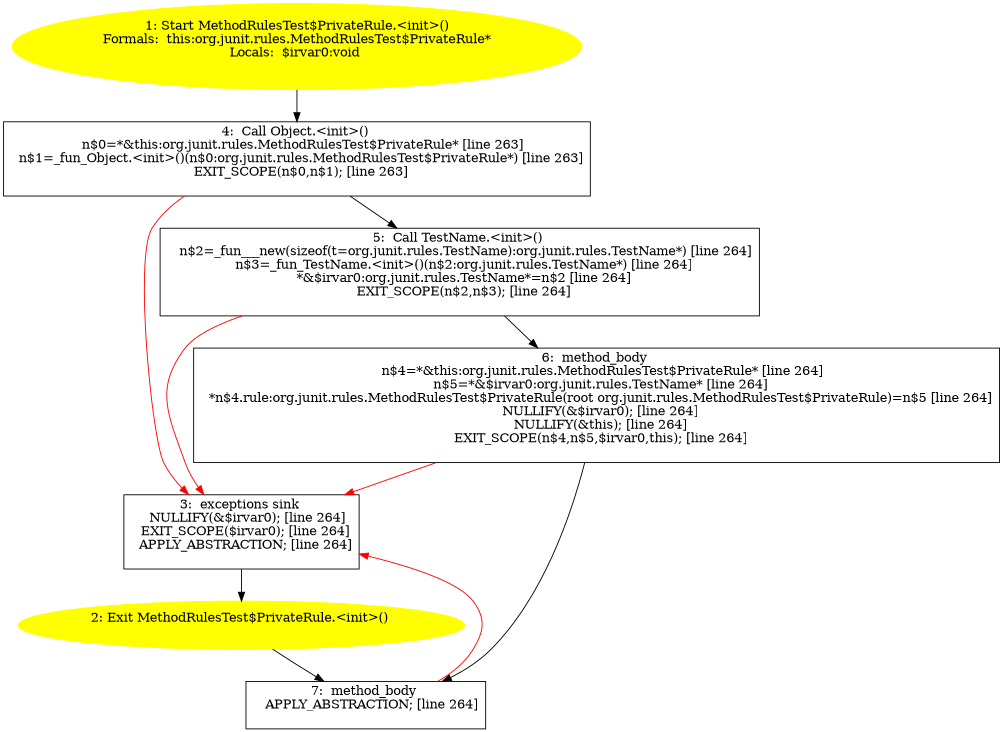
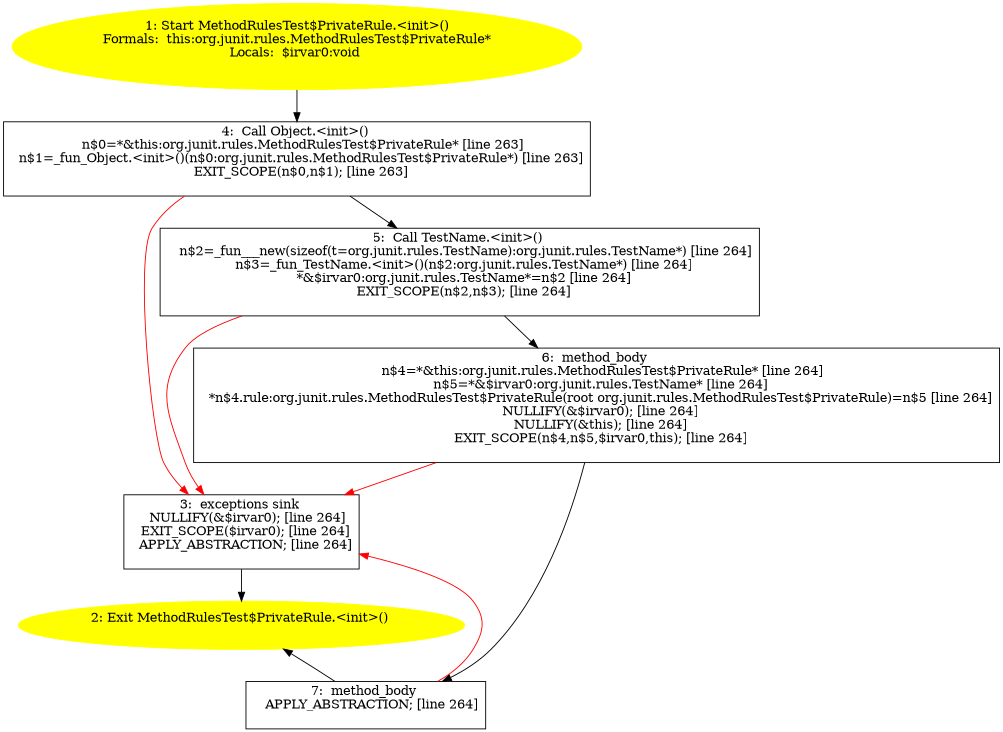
edge "2: Exit MethodRulesTest$PrivateRule.<init>()" -> "7:  method_body APPLY_ABSTRACTION; [line 264]": reversed
